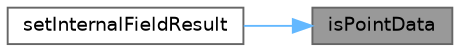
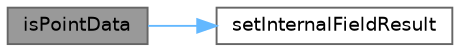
edge "setInternalFieldResult" -> "isPointData": reversed
